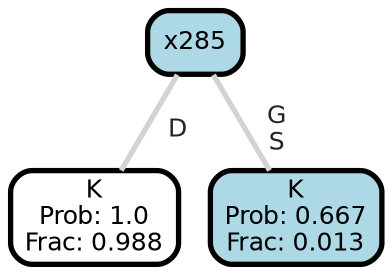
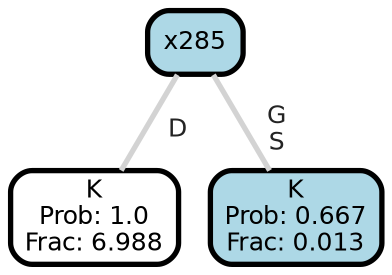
node "K Prob: 1.0 Frac: 0.988": label "K Prob: 1.0 Frac: 0.988" -> "K Prob: 1.0 Frac: 6.988"
